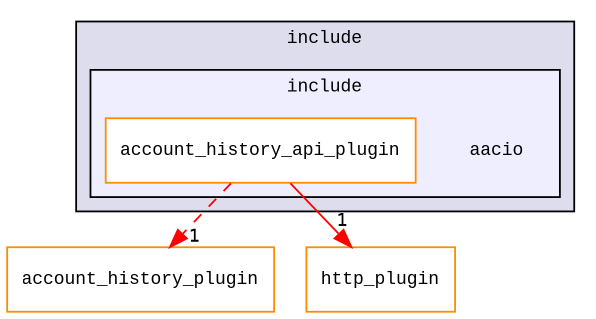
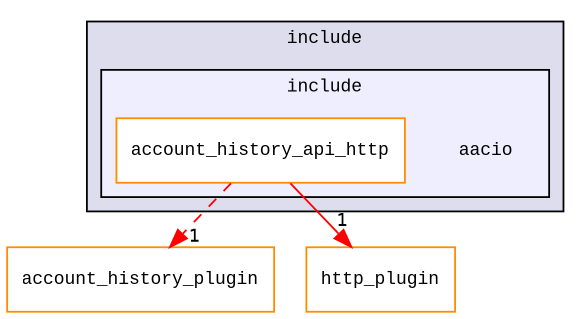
node "account_history_api_plugin": label "account_history_api_plugin" -> "account_history_api_http"
